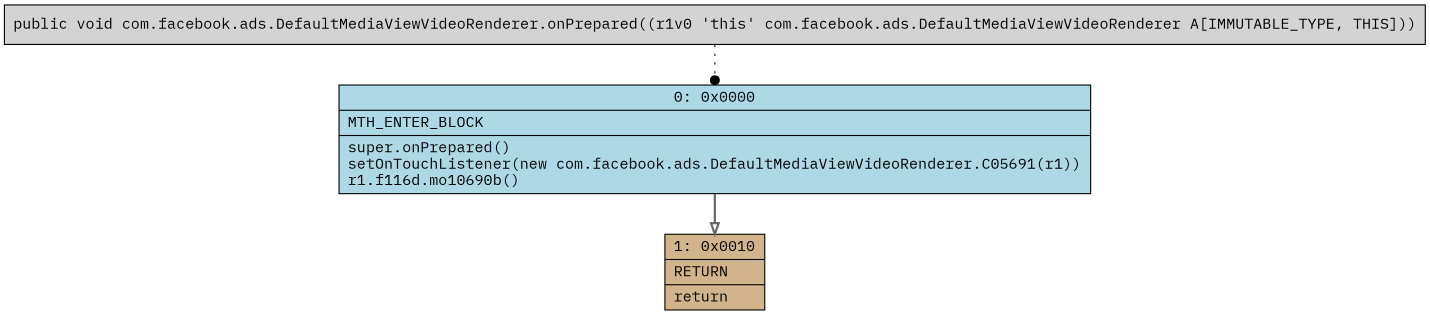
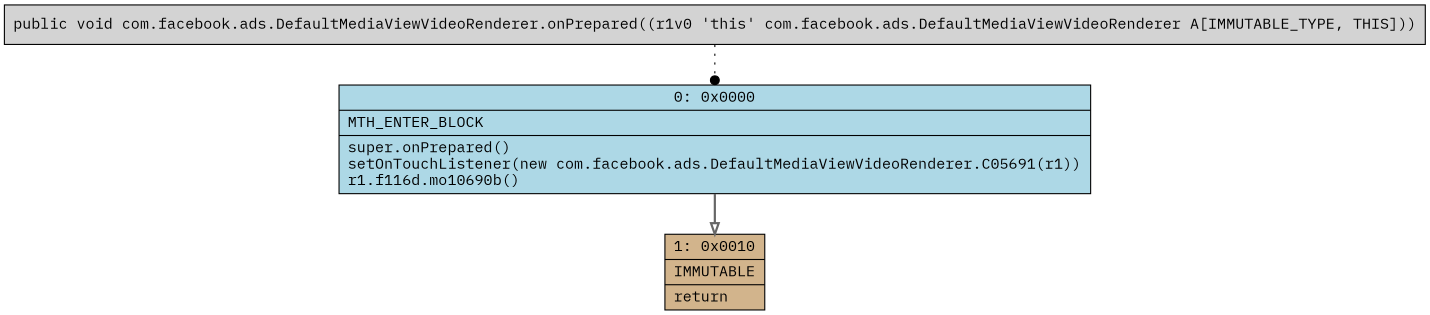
node "1: 0x0010": text "RETURN" -> "IMMUTABLE"
